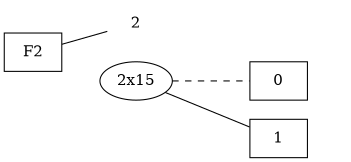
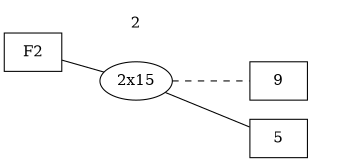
edge "2" -- "F2": now "2x15" -- "F2"
node "0": label "0" -> "9"
node "1": label "1" -> "5"
